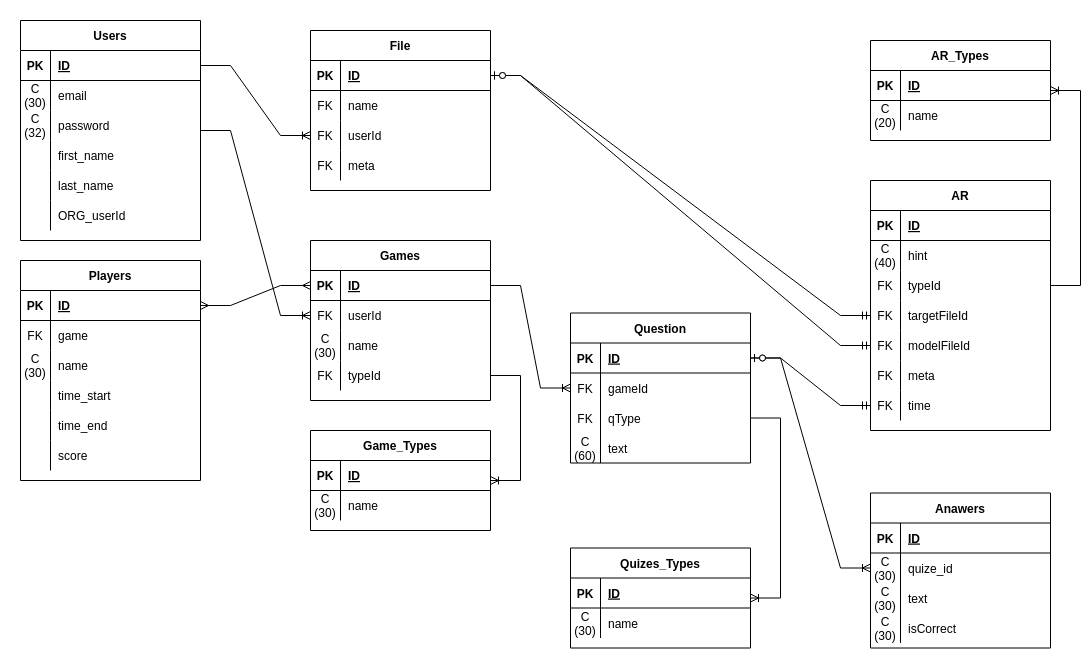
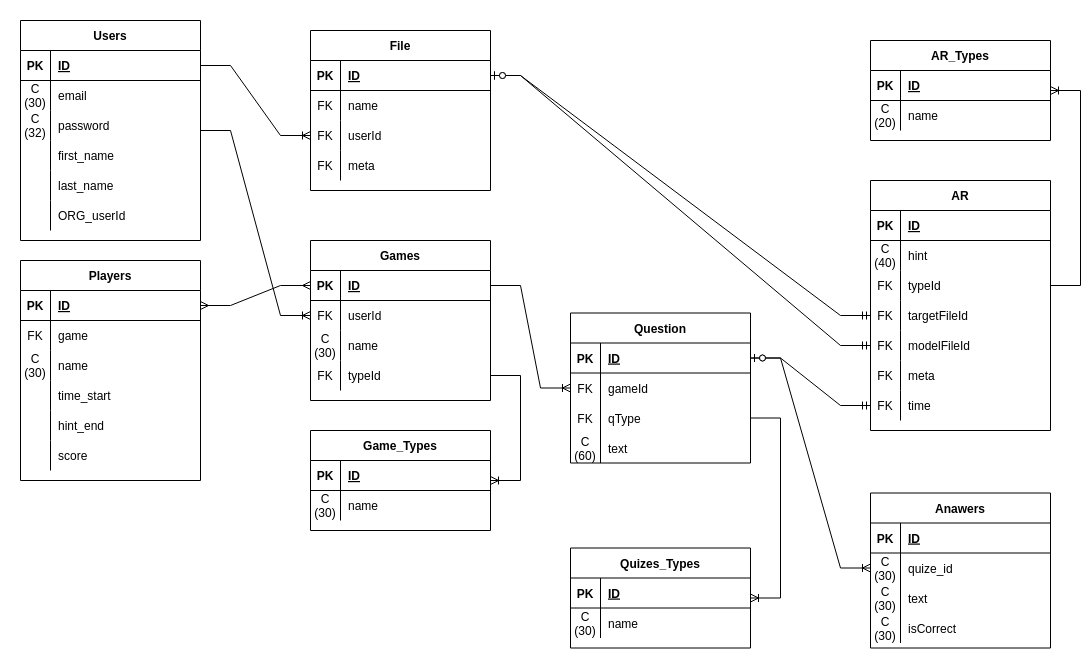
node "time_end": label "time_end" -> "hint_end"
